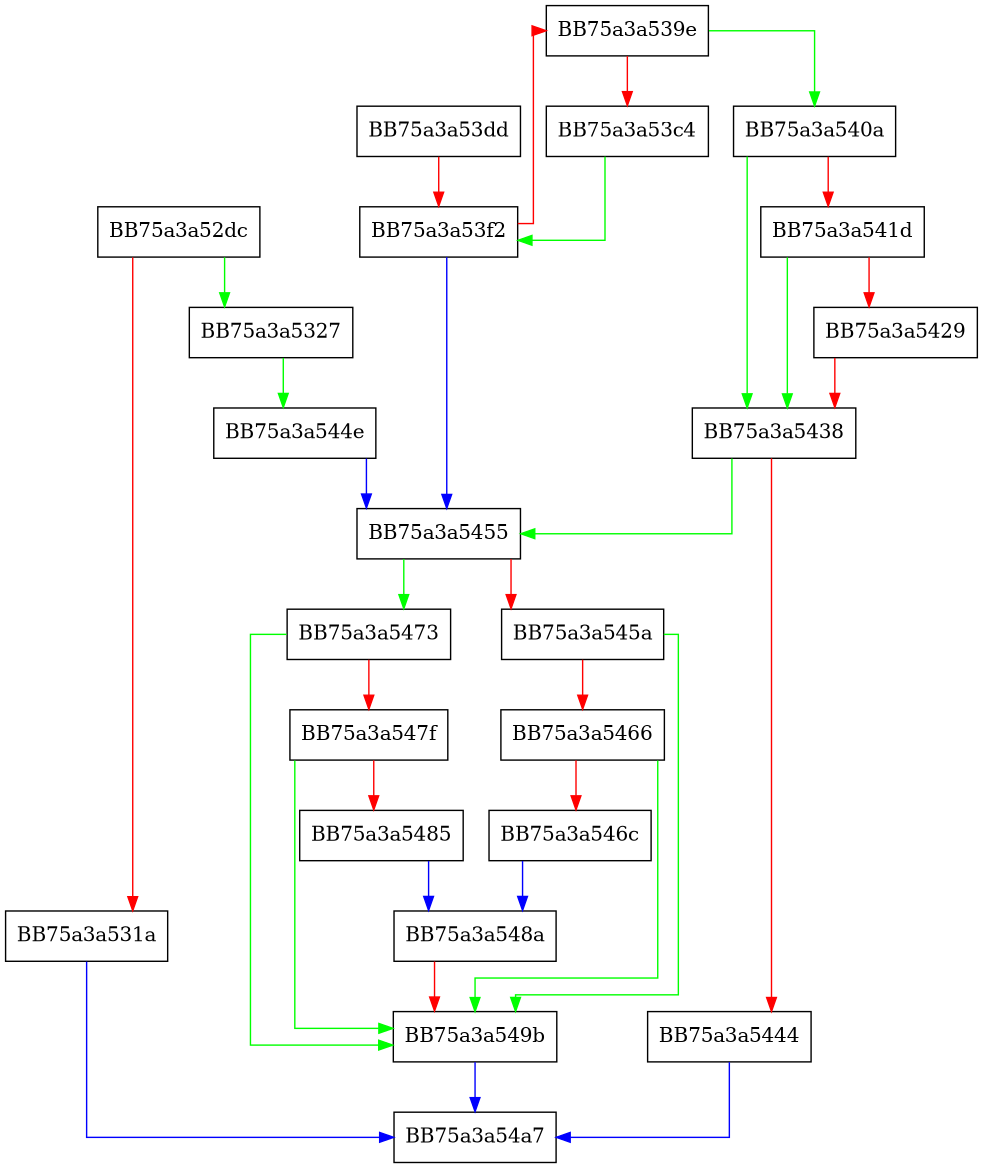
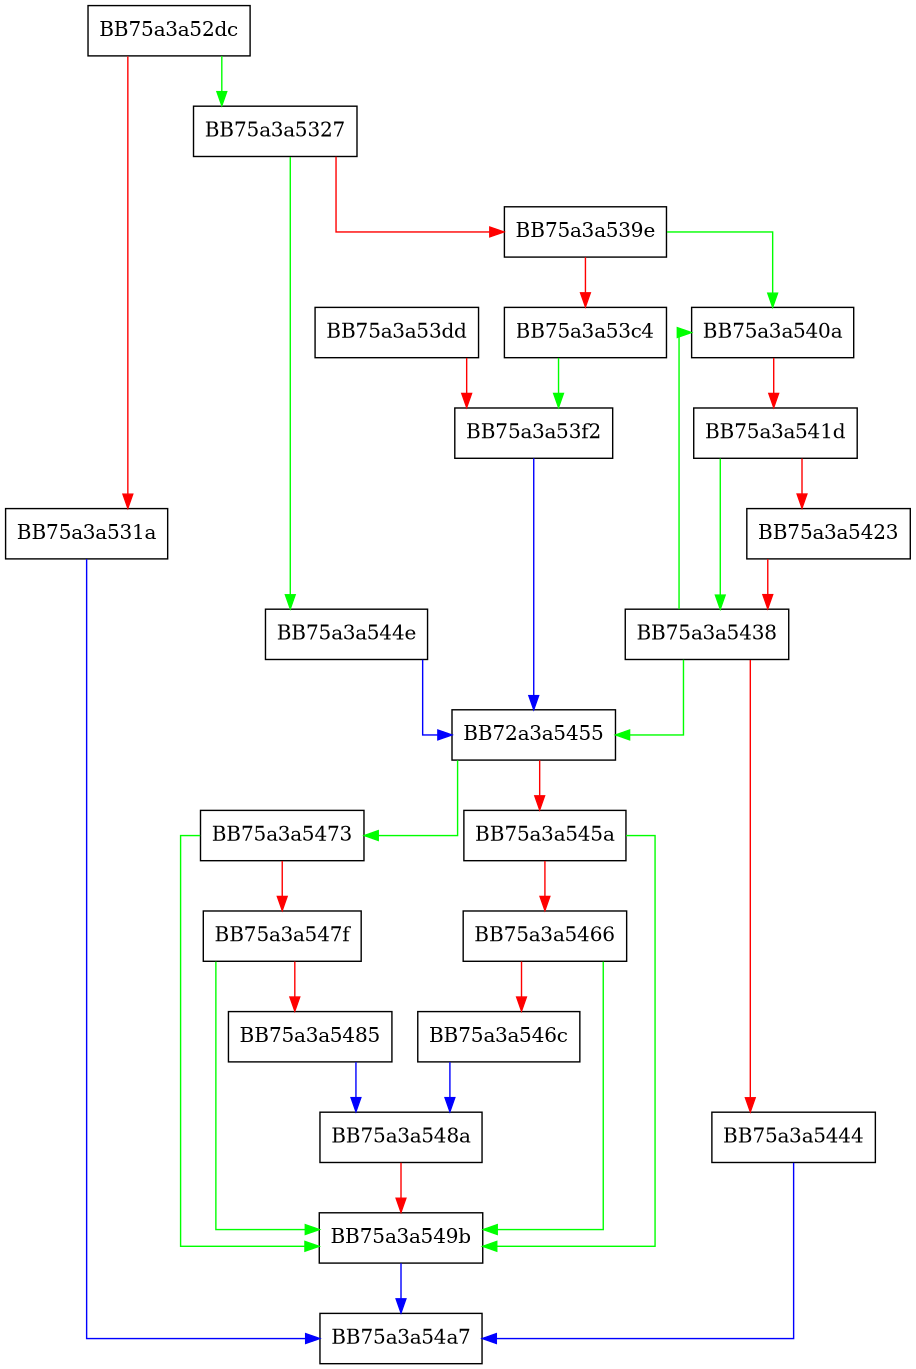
edge "BB75a3a53f2" -> "BB75a3a539e": now "BB75a3a5327" -> "BB75a3a539e"
edge "BB75a3a540a" -> "BB75a3a5438": reversed
node "BB75a3a5429": label "BB75a3a5429" -> "BB75a3a5423"
node "BB75a3a5455": label "BB75a3a5455" -> "BB72a3a5455"
